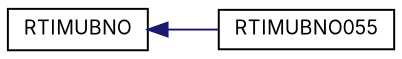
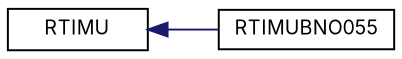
node "RTIMUBNO": label "RTIMUBNO" -> "RTIMU"
